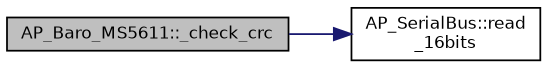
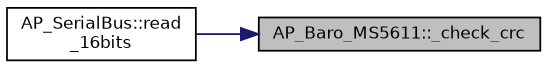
edge "AP_Baro_MS5611::_check_crc" -> "AP_SerialBus::read _16bits": reversed
